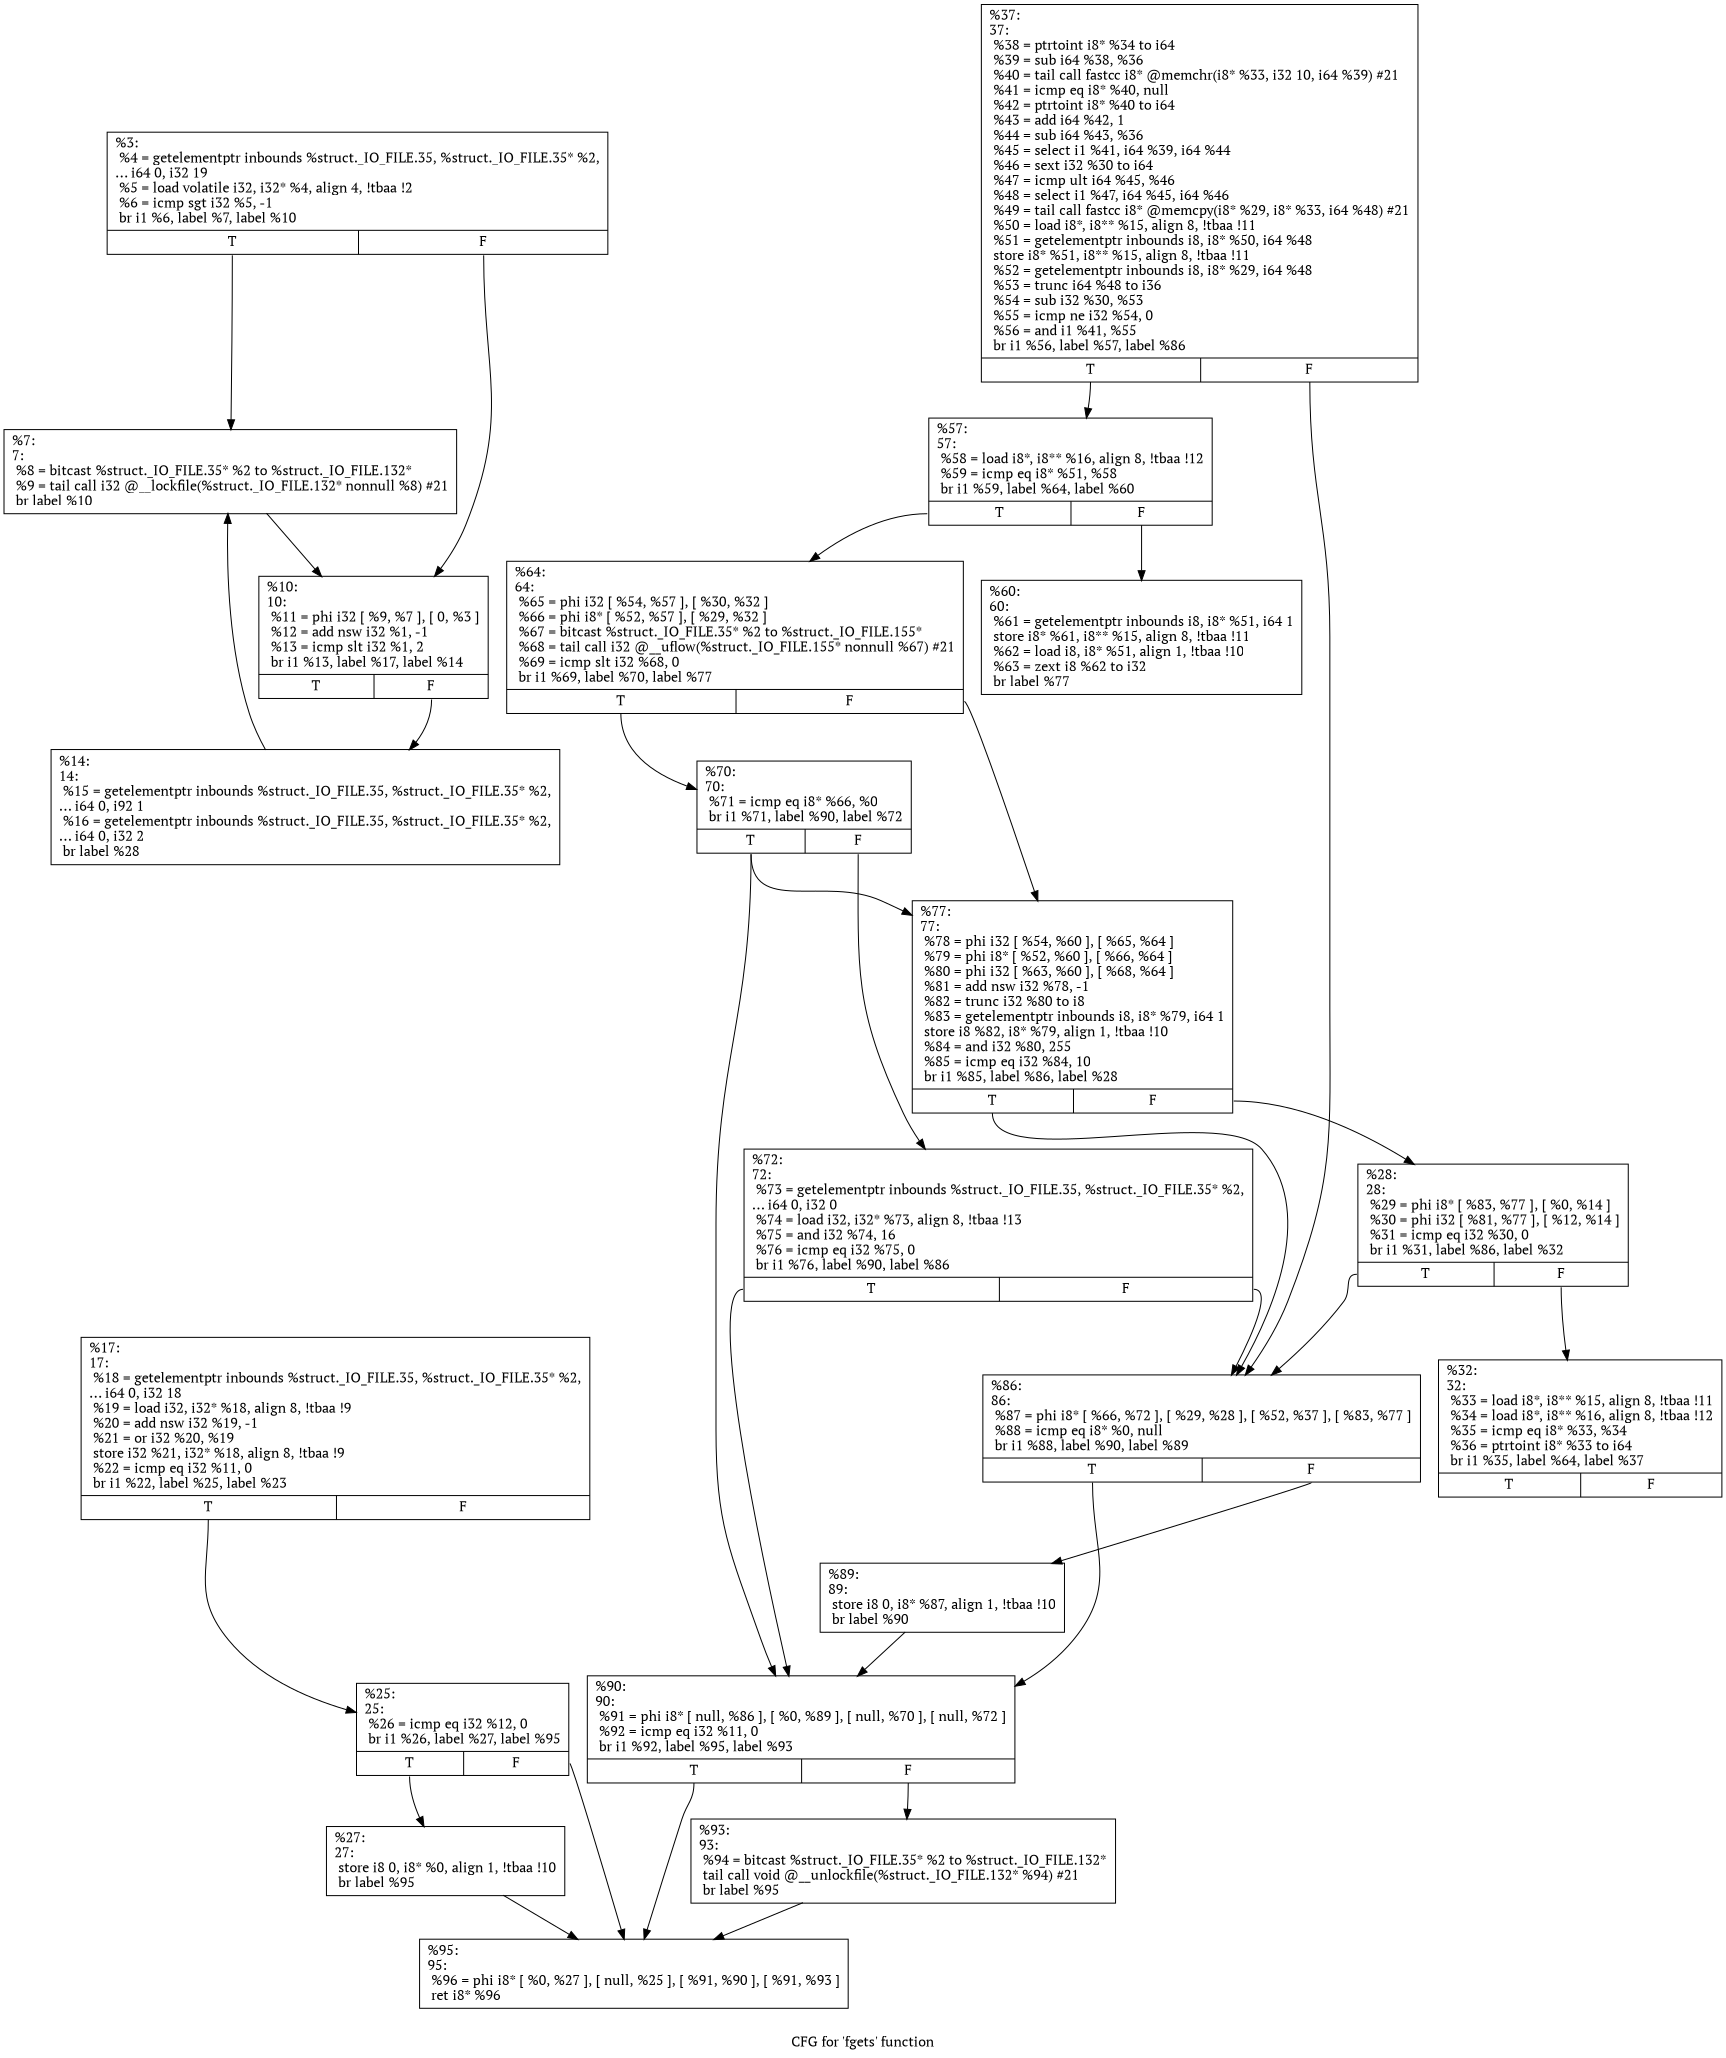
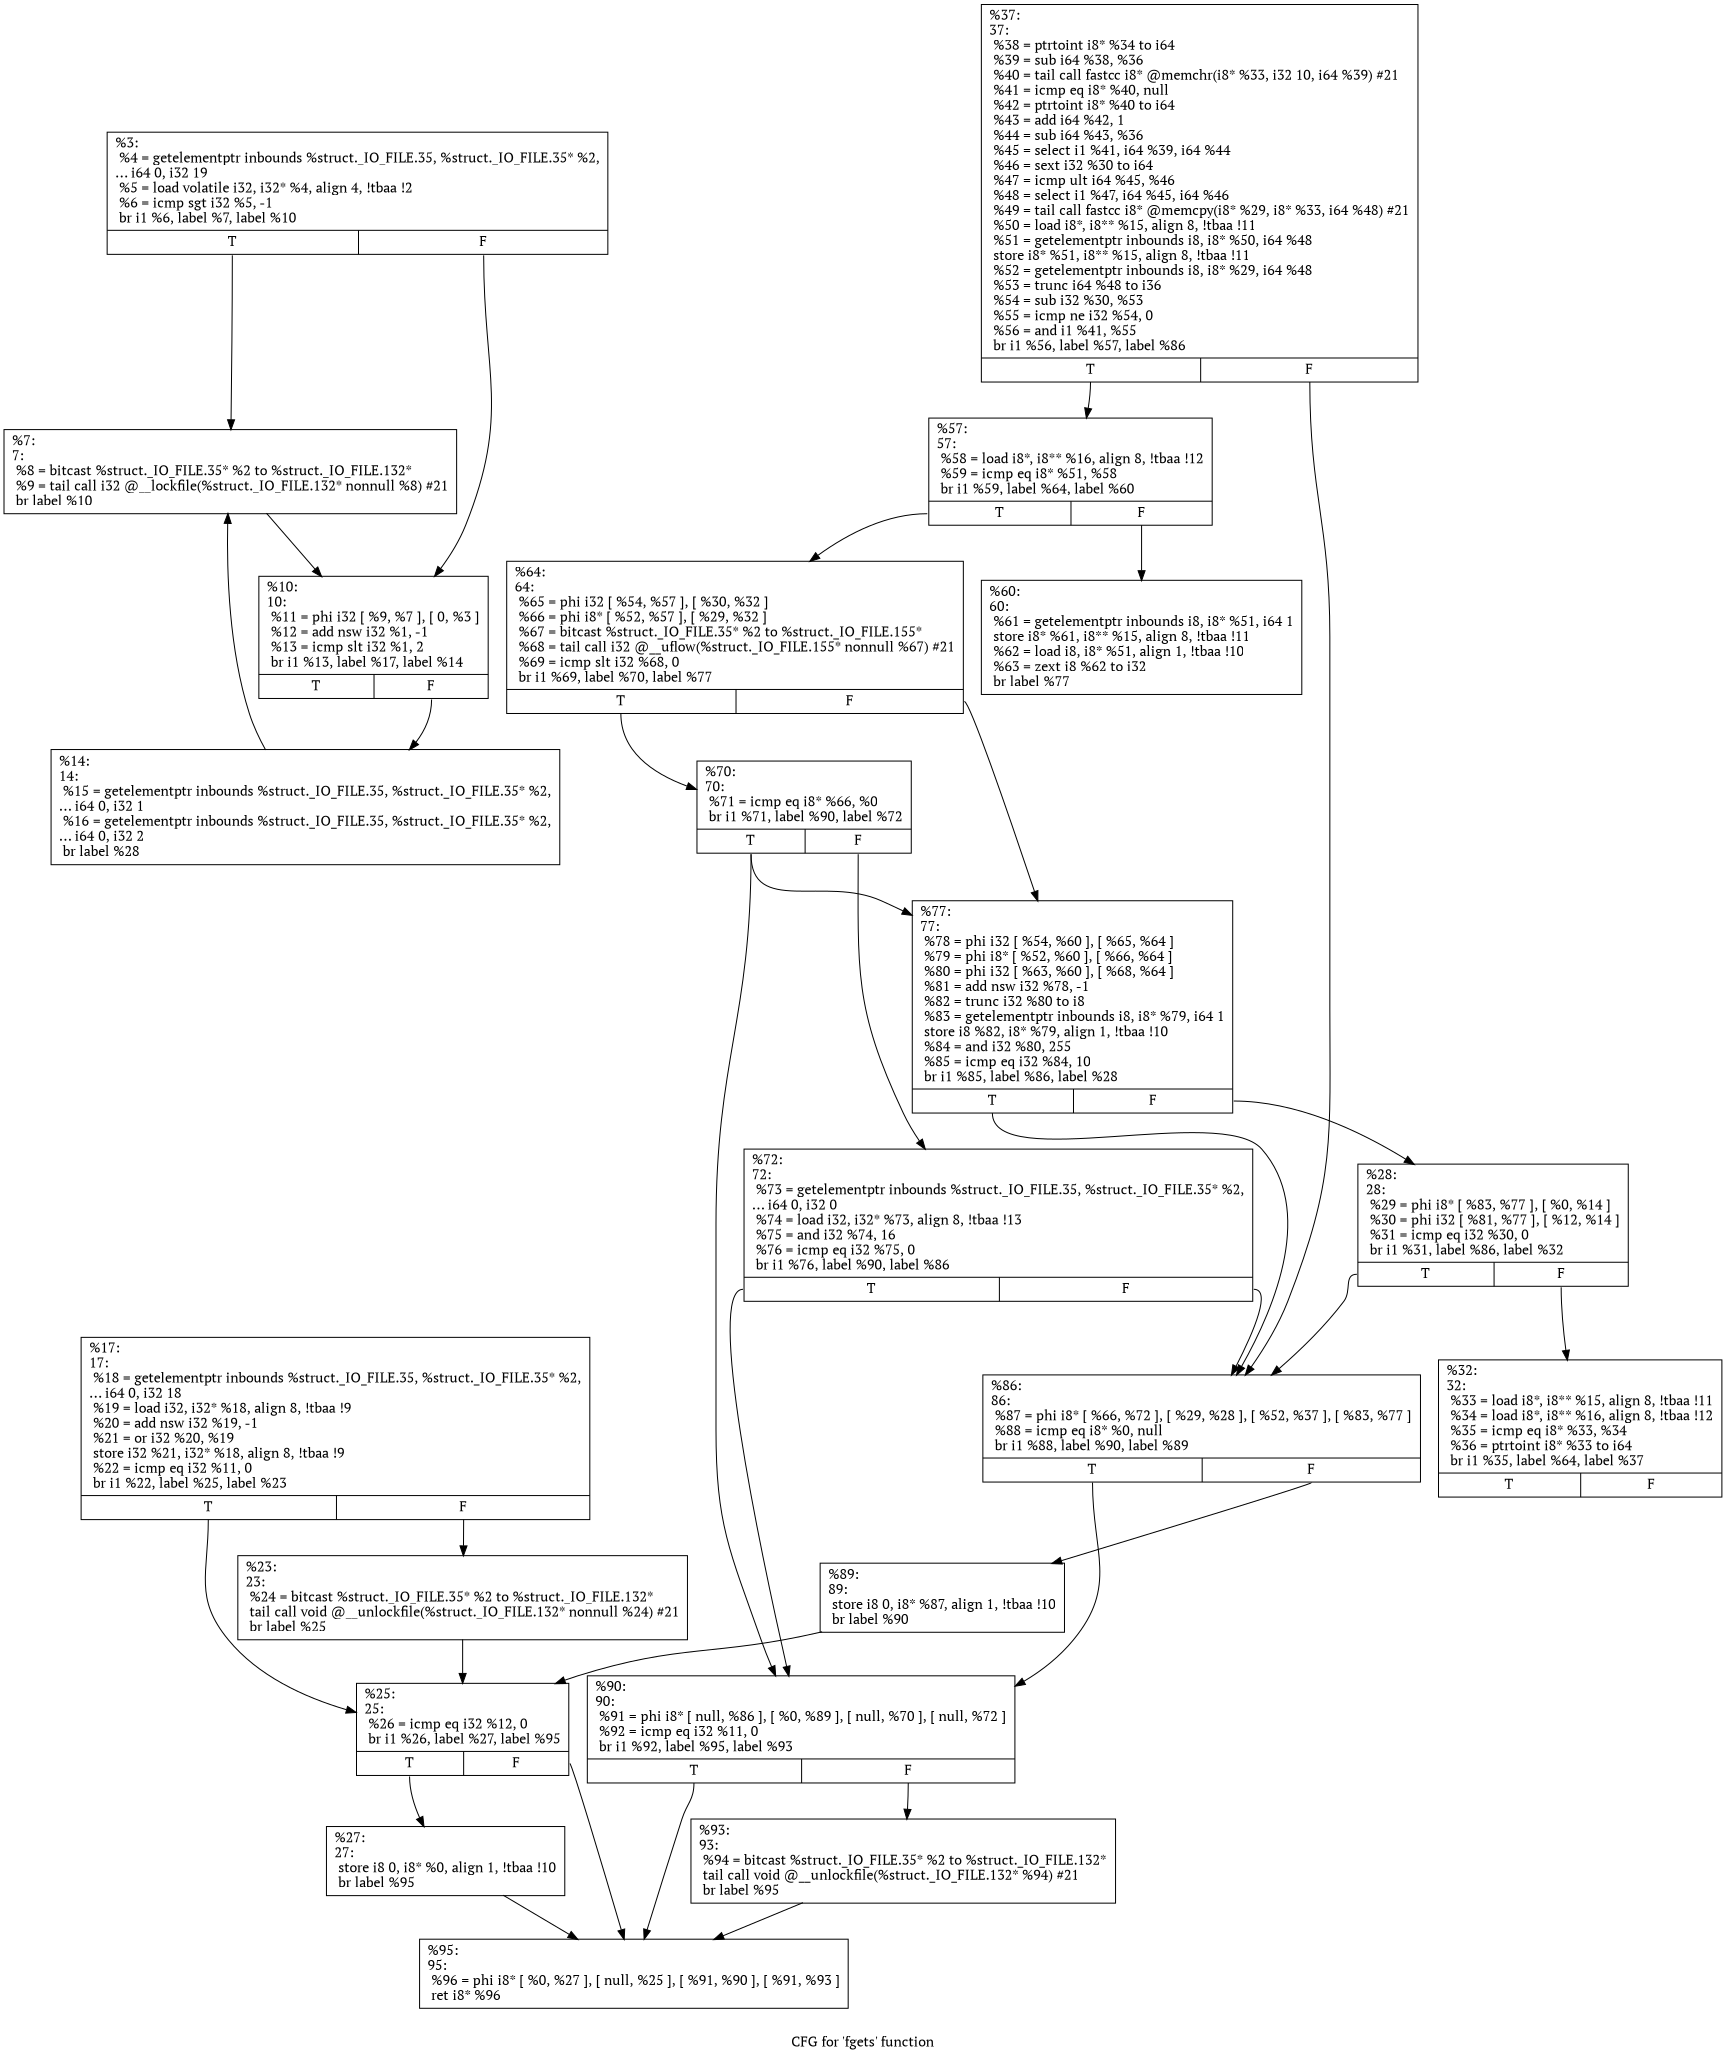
node "%14:": text "... i64 0, i92 1" -> "... i64 0, i32 1"
node "%23:": added
edge "%89:" -> "%90:": now "%89:" -> "%25:"
